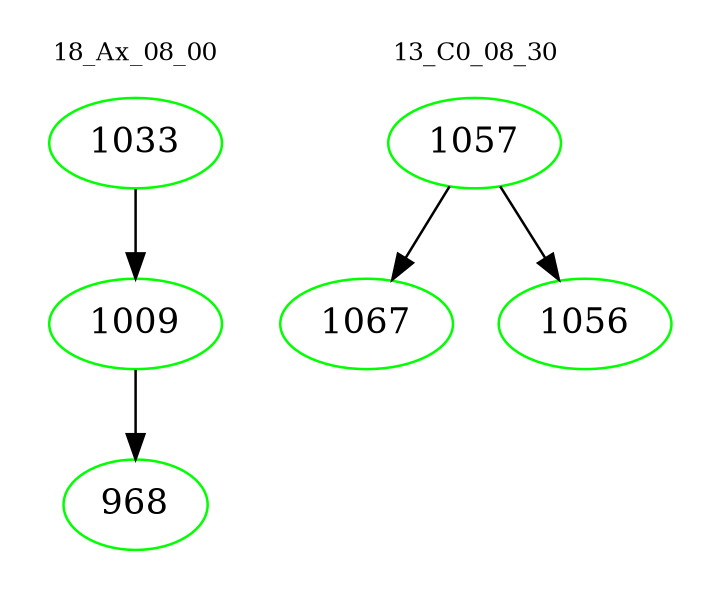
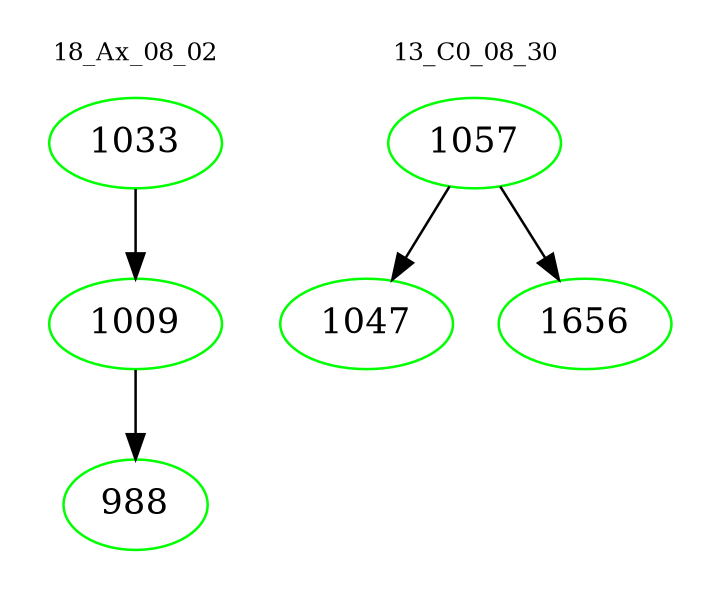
cluster "18_Ax_08_00": label "18_Ax_08_00" -> "18_Ax_08_02"
node "1067": label "1067" -> "1047"
node "1056": label "1056" -> "1656"
node "968": label "968" -> "988"
